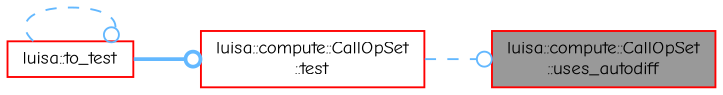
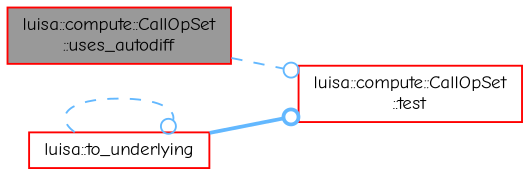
node "luisa::to_test": label "luisa::to_test" -> "luisa::to_underlying"
edge "luisa::compute::CallOpSet ::test" -> "luisa::compute::CallOpSet ::uses_autodiff": reversed
